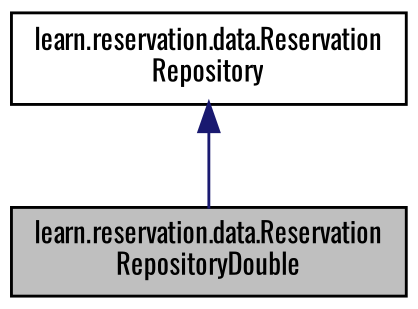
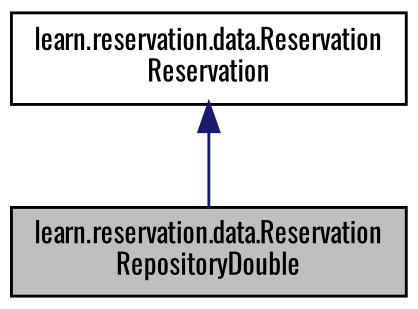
node "learn.reservation.data.Reservation Repository": label "learn.reservation.data.Reservation Repository" -> "learn.reservation.data.Reservation Reservation"
